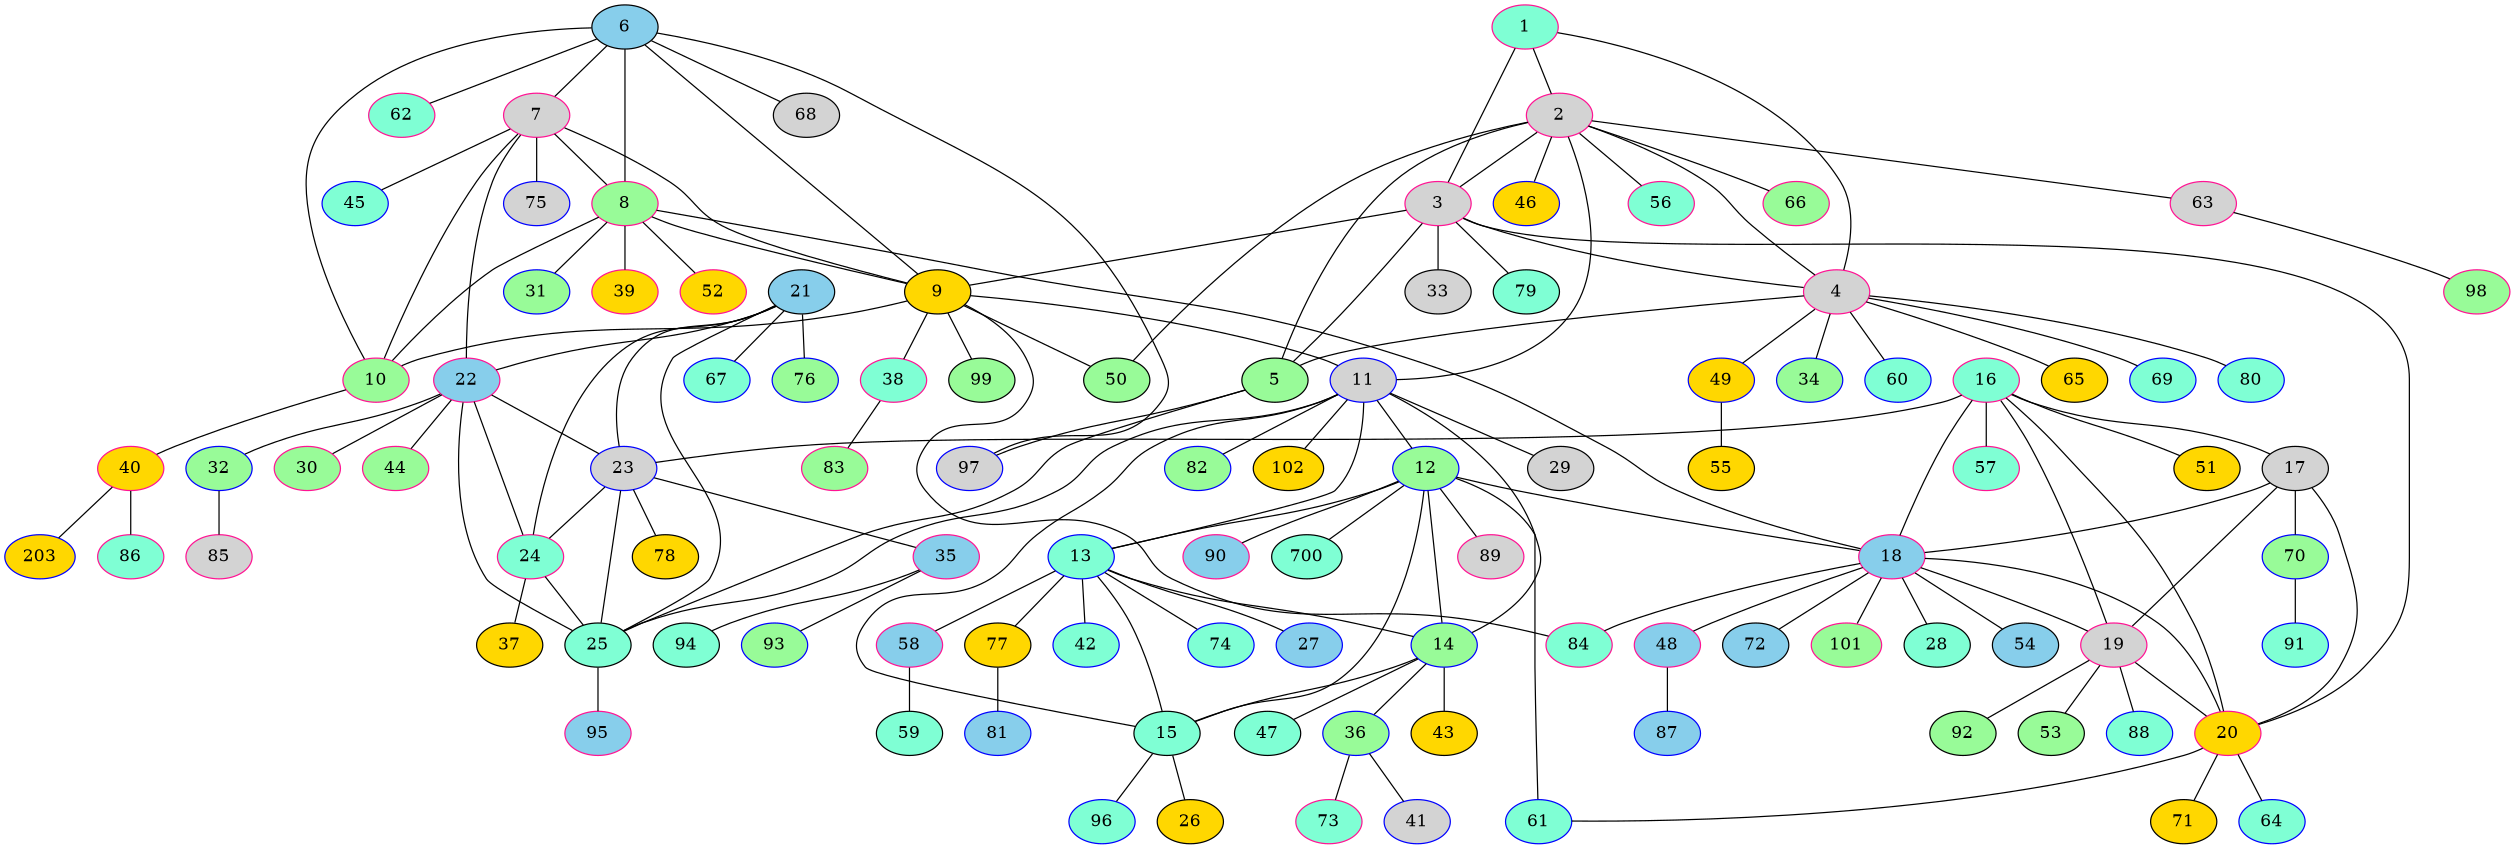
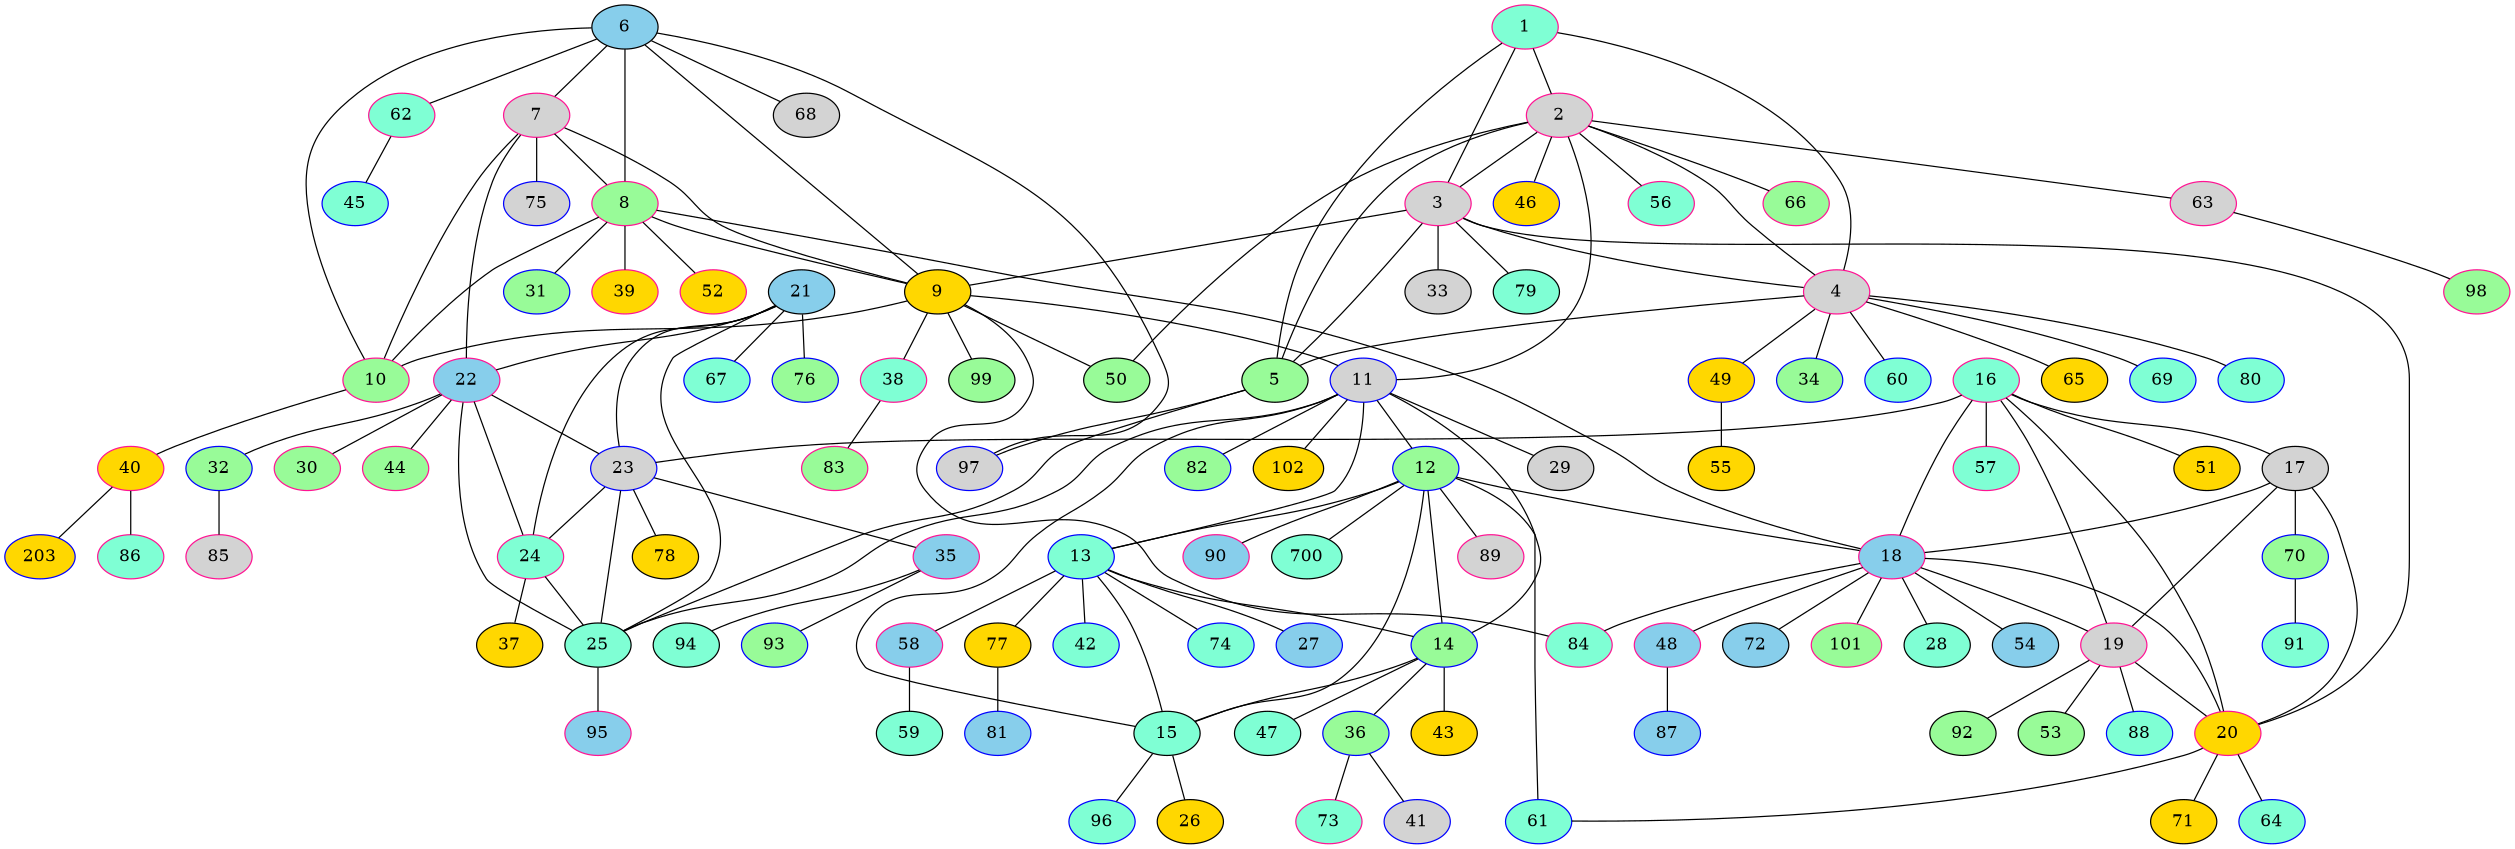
edge "7" -- "45": now "62" -- "45"
edge "1" -- "5": added
